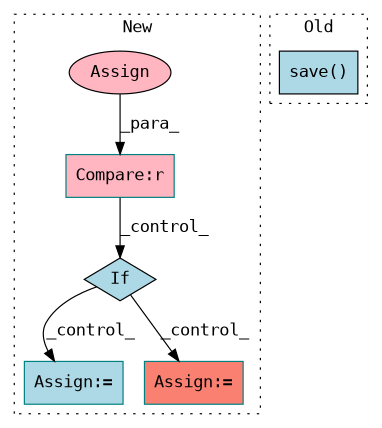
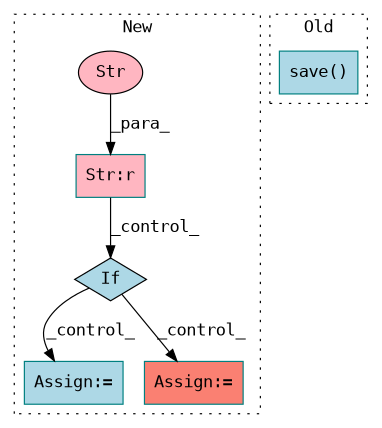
node "Assign": label "Assign" -> "Str"
node "save()": color black -> teal
node "Compare:r": label "Compare:r" -> "Str:r"
